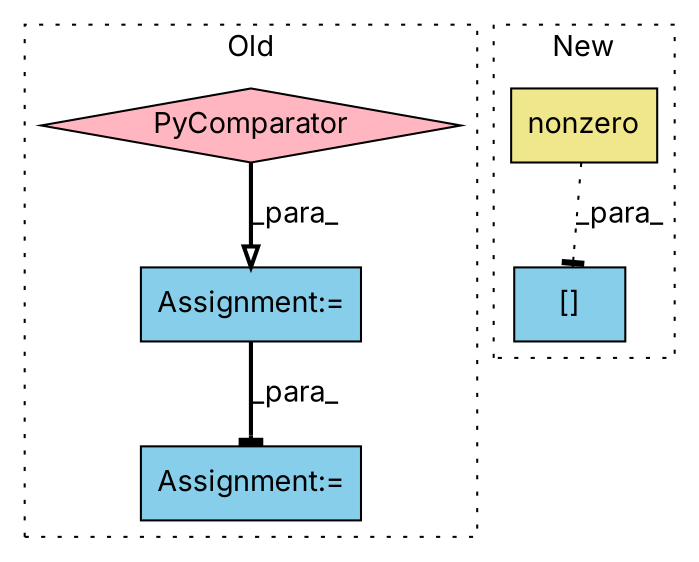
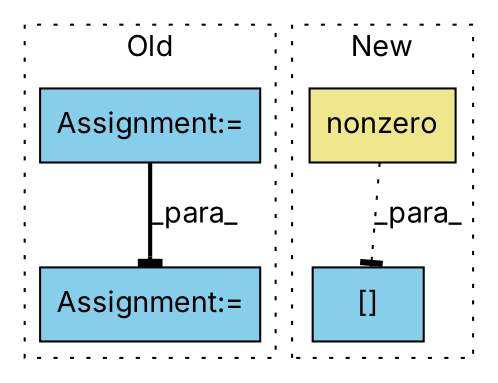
node "PyComparator": removed
